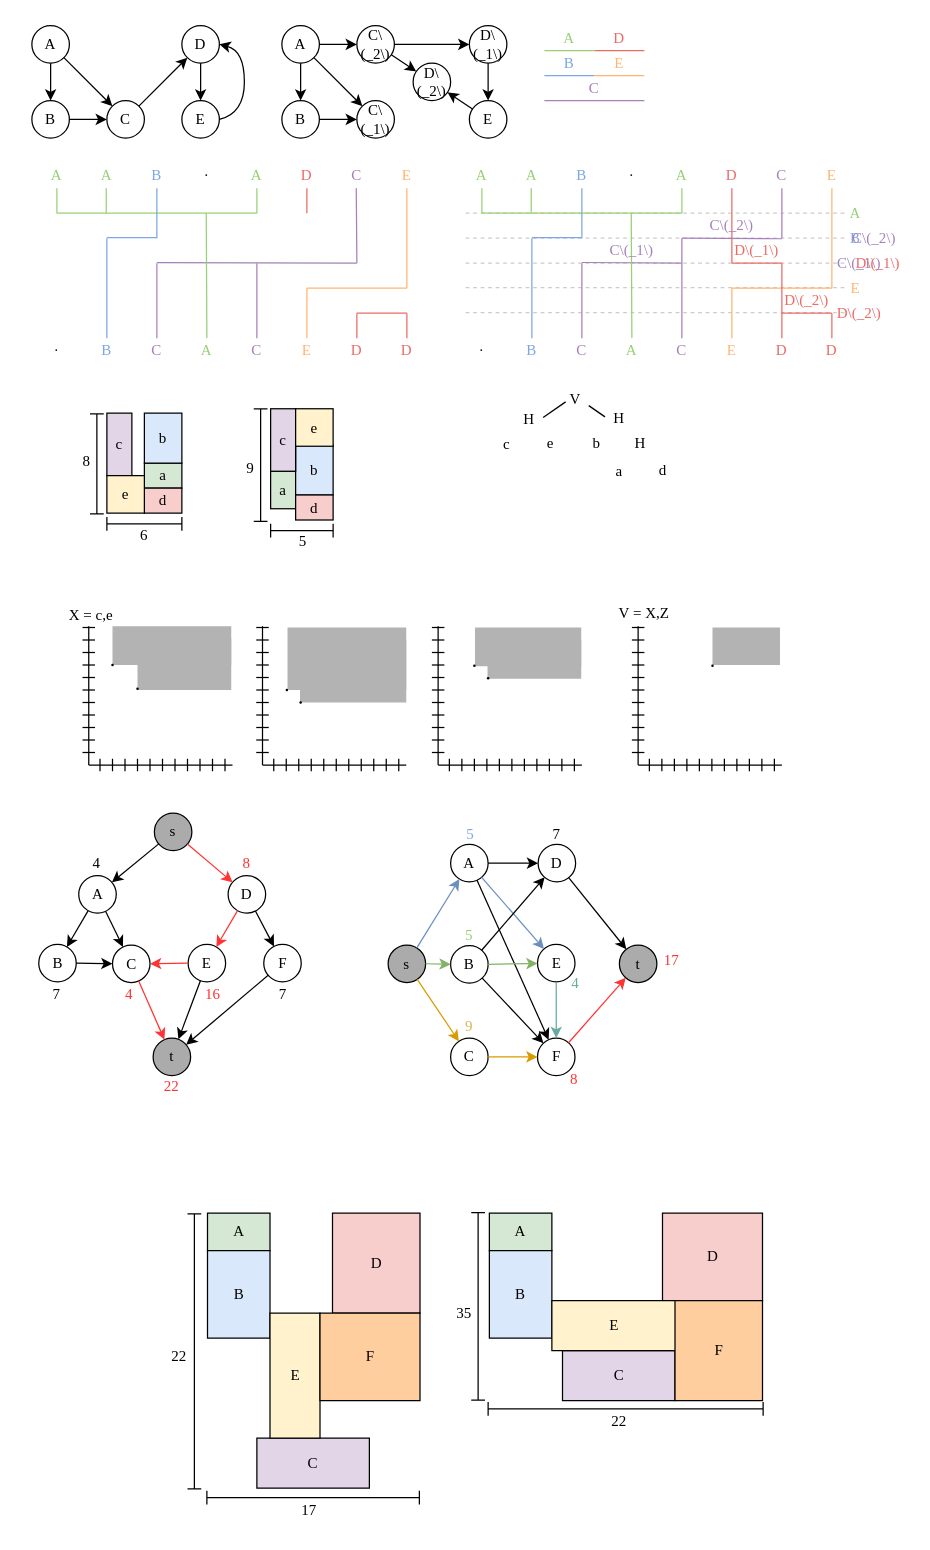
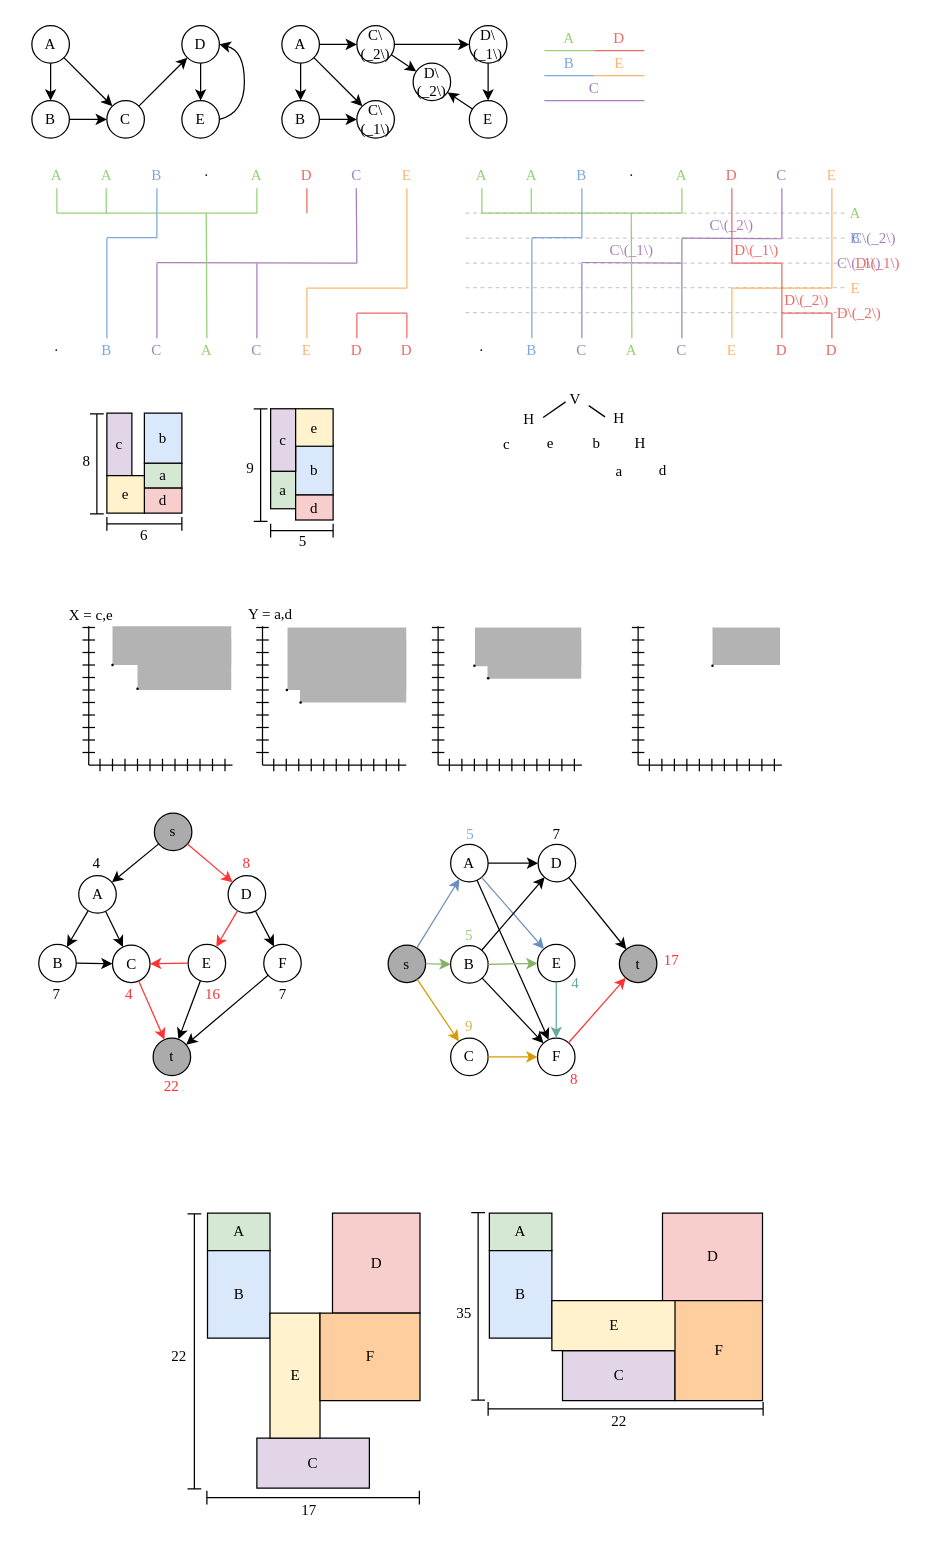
node "V = X,Z": removed
node "Y = a,d": added
